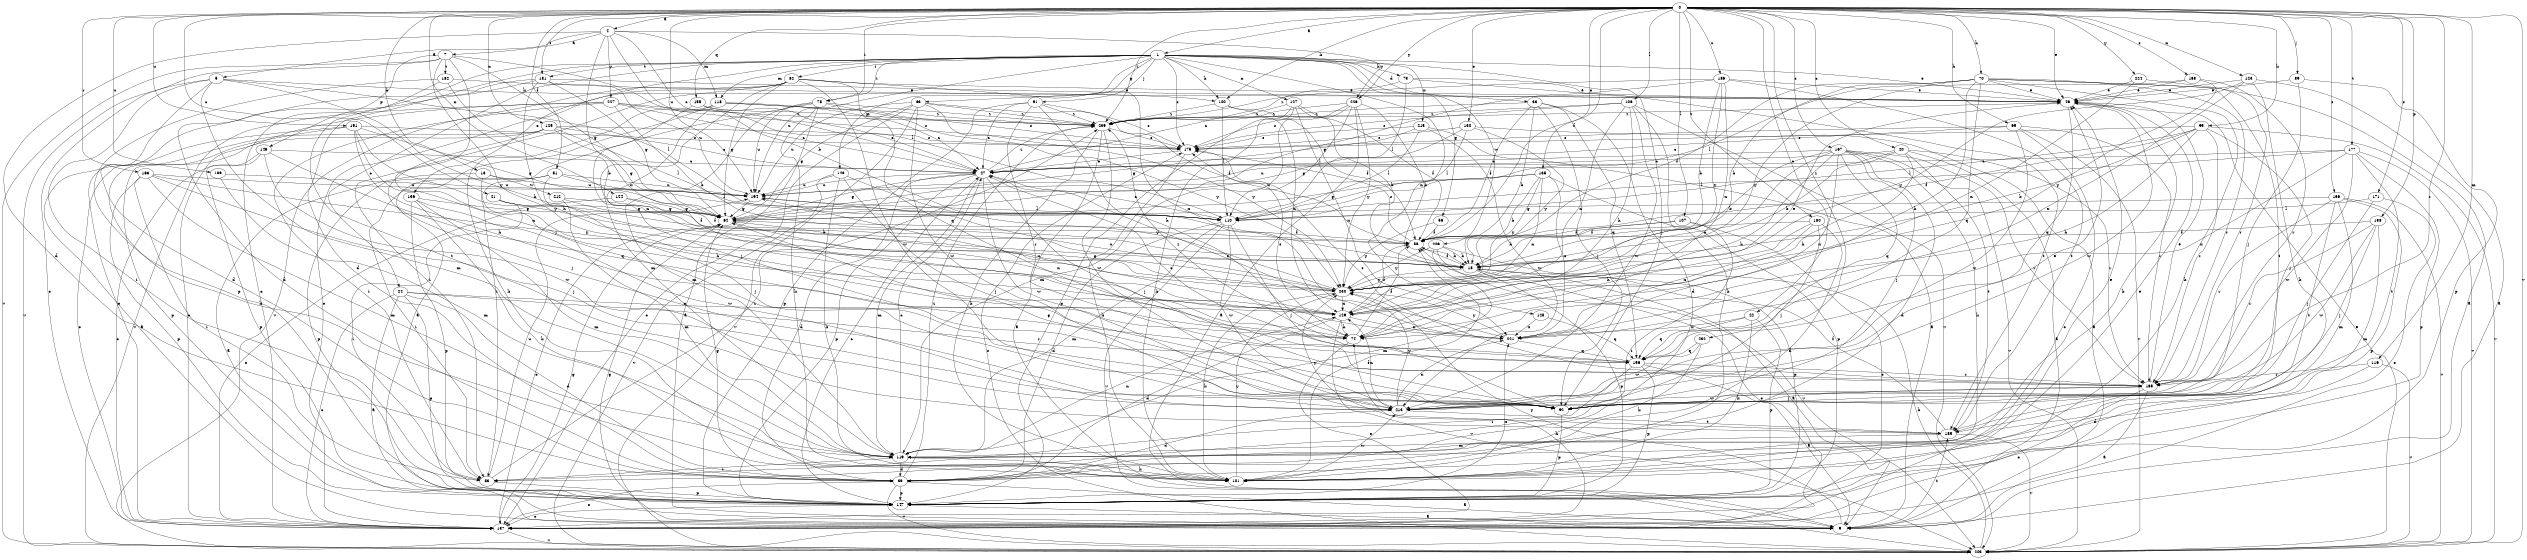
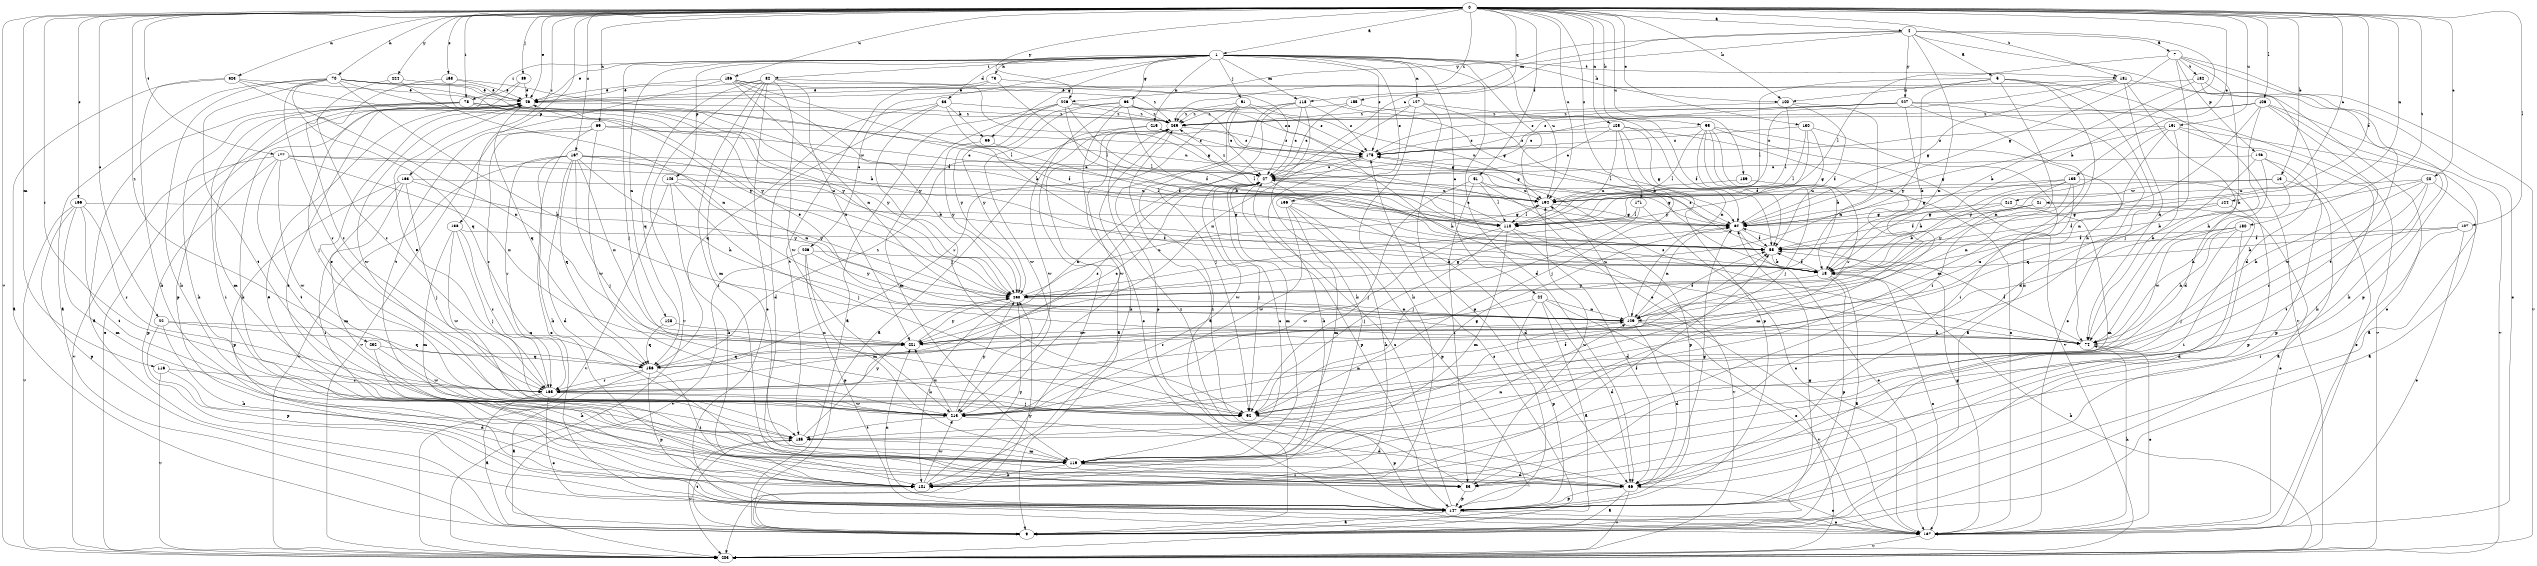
node "123": label "123" -> "523"
edge "20" -> "27": removed, label "c"
edge "33" -> "18": now "33" -> "56"
